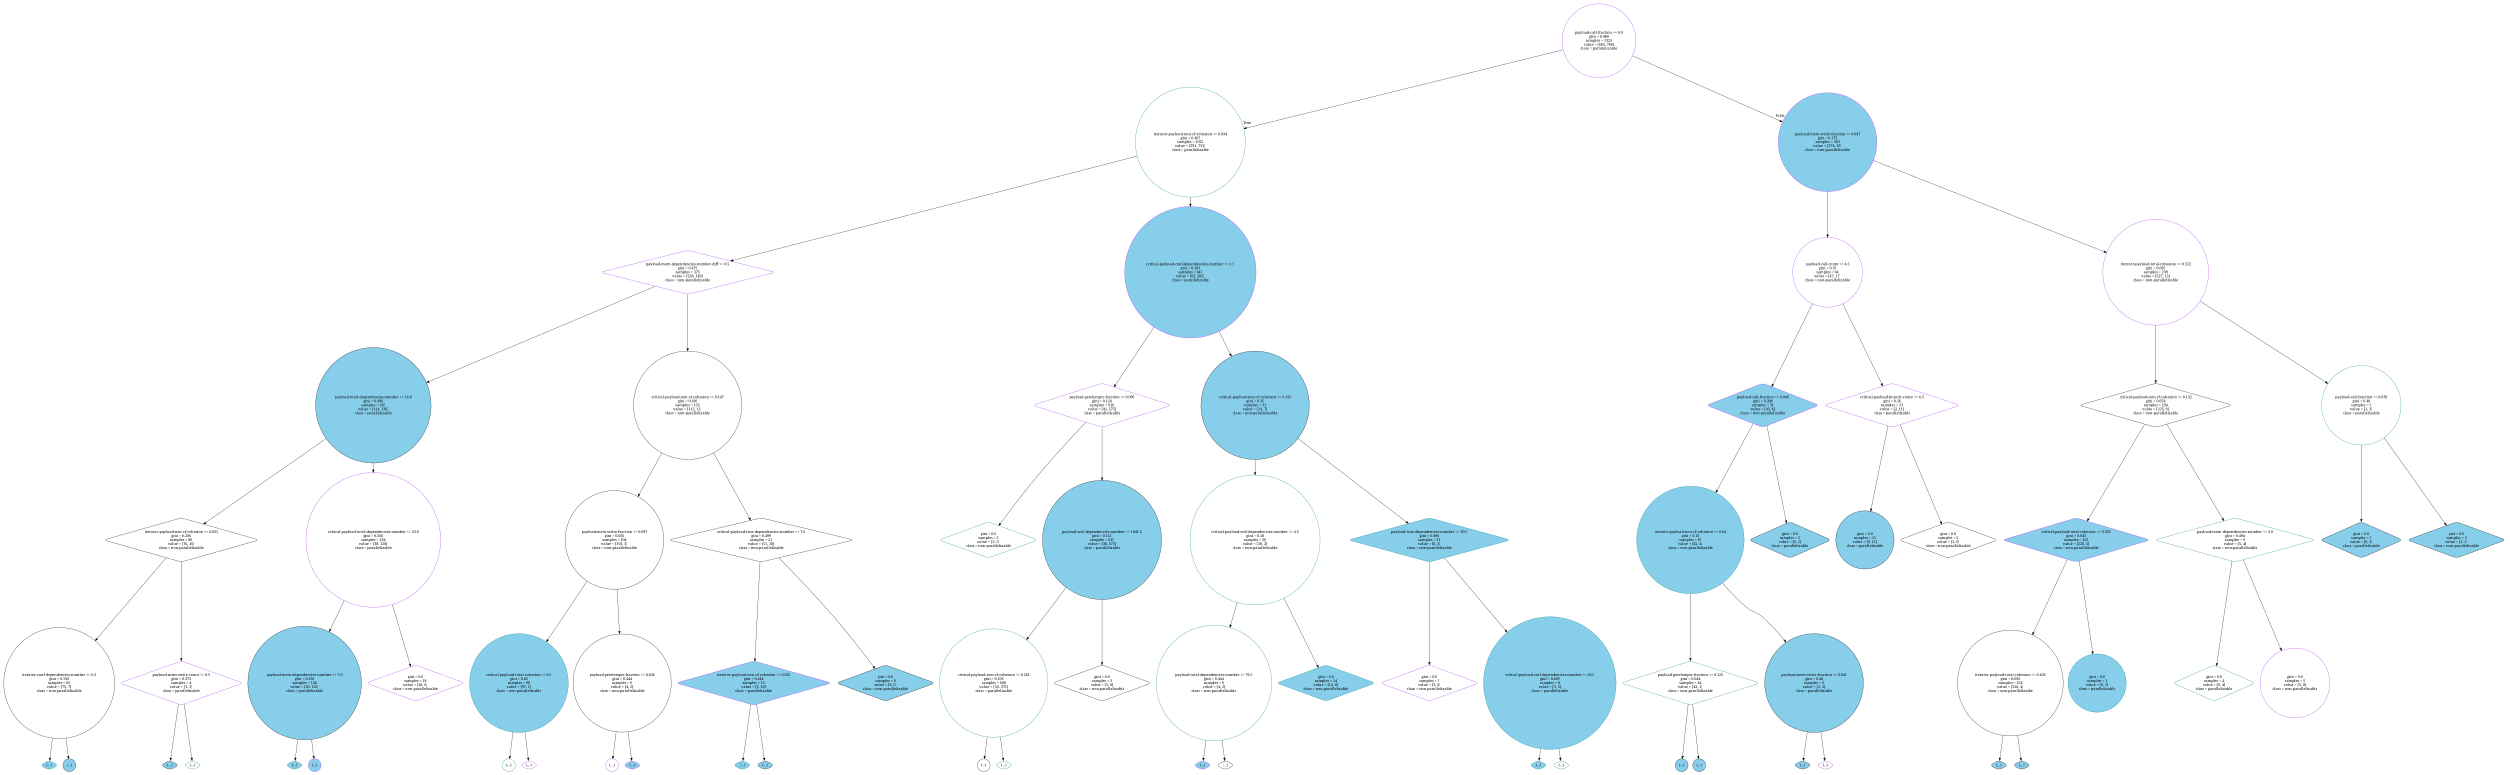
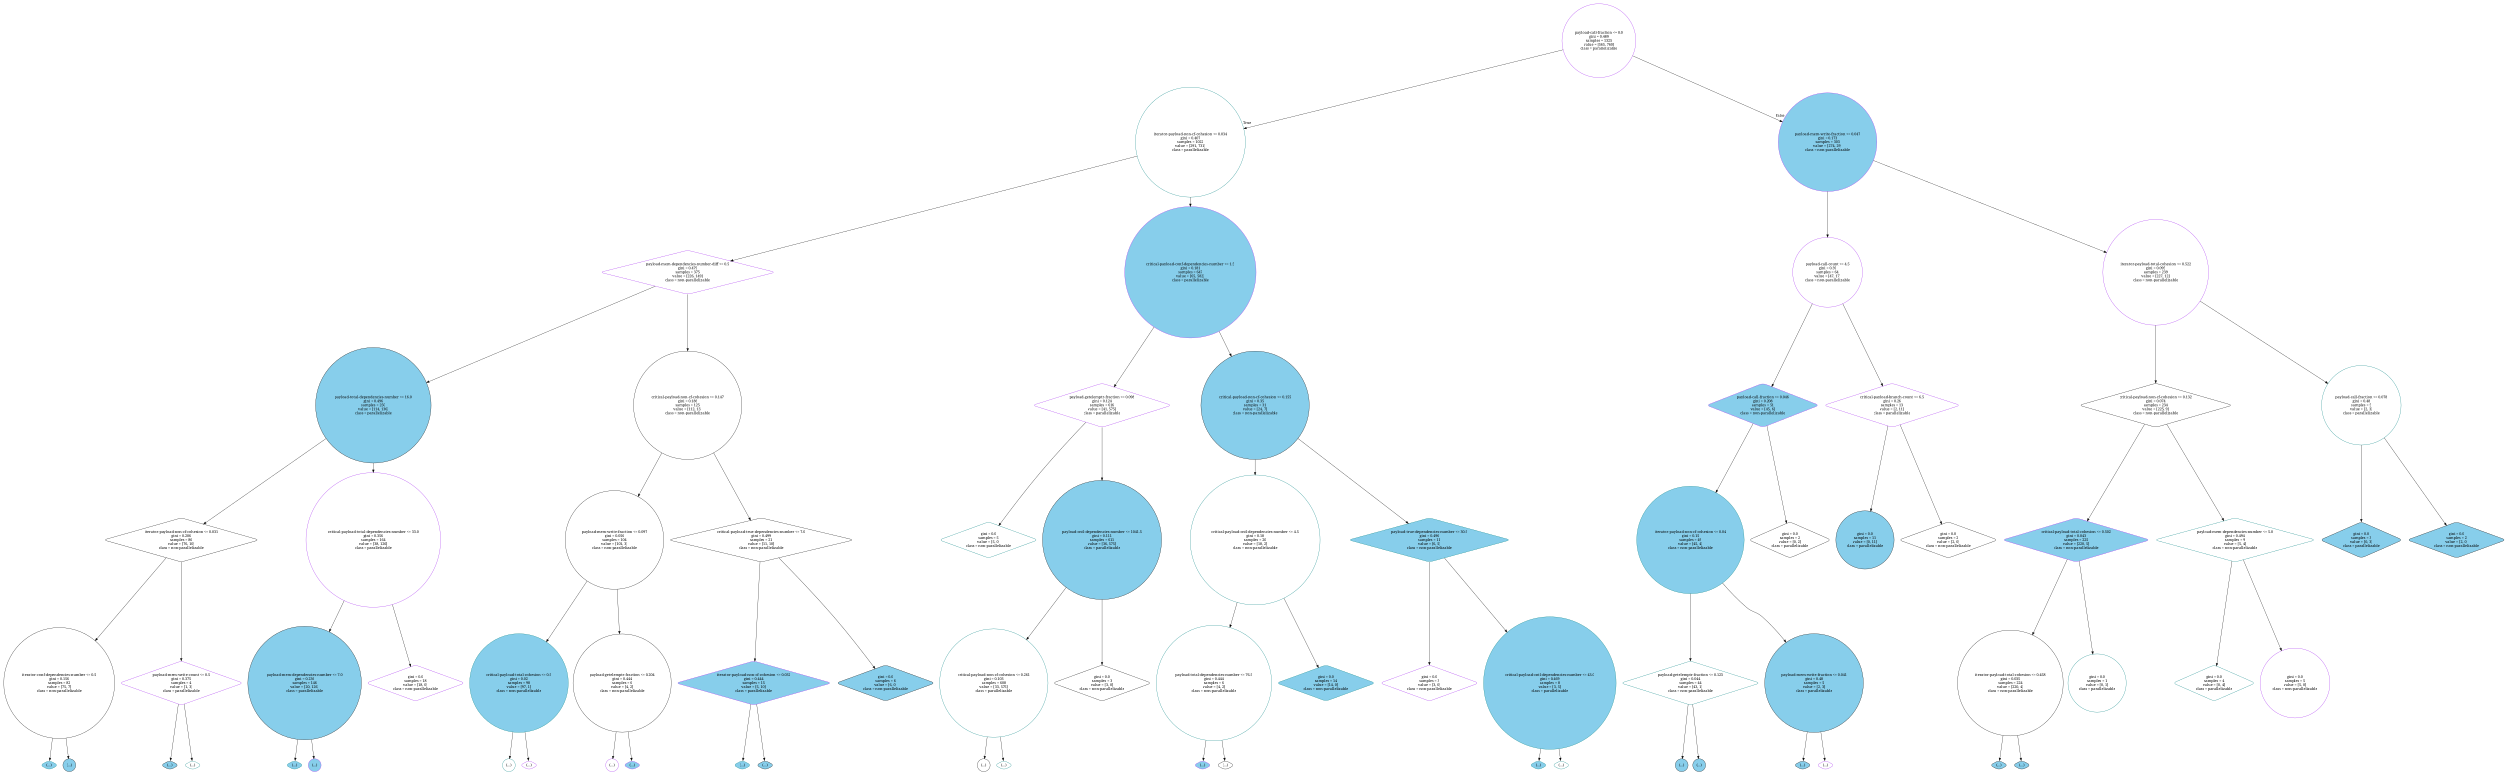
node "gini = 0.0 samples = 2 value = [0, 2] class = parallelizable": fillcolor skyblue -> white
node "gini = 0.0 samples = 1 value = [0, 1] class = parallelizable": fillcolor skyblue -> white
